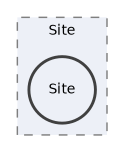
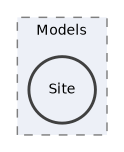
cluster "Site": label "Site" -> "Models"
